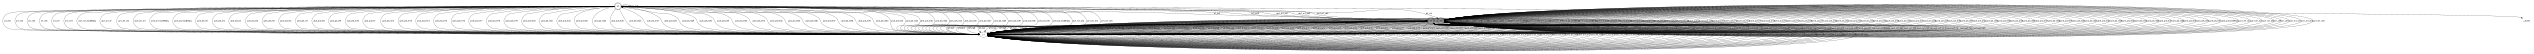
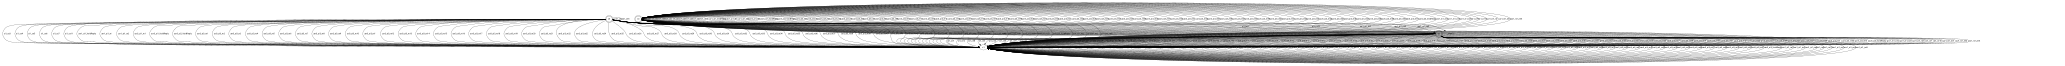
edge "s0" -> "s3": removed, label "ai1_ce9"
